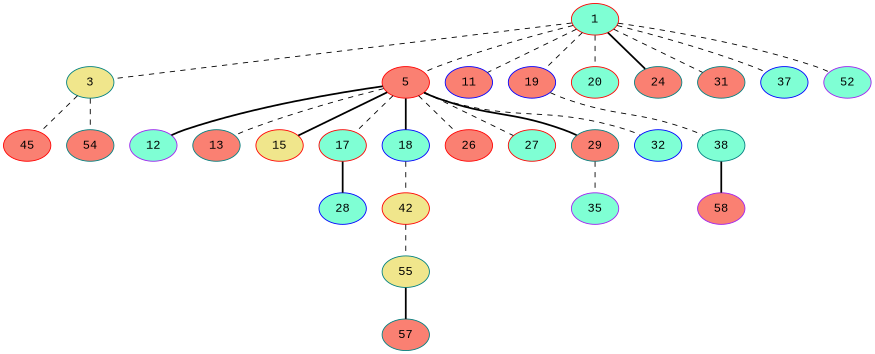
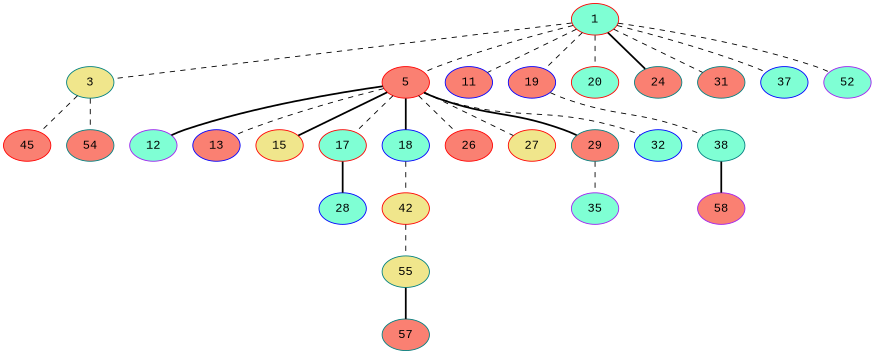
node "13": color teal -> blue
node "27": fillcolor aquamarine -> khaki
